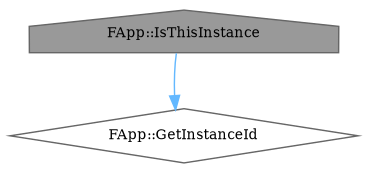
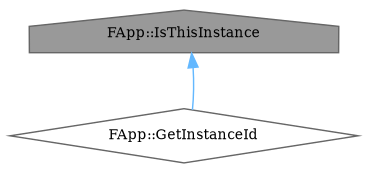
edge "FApp::IsThisInstance" -> "FApp::GetInstanceId": reversed
